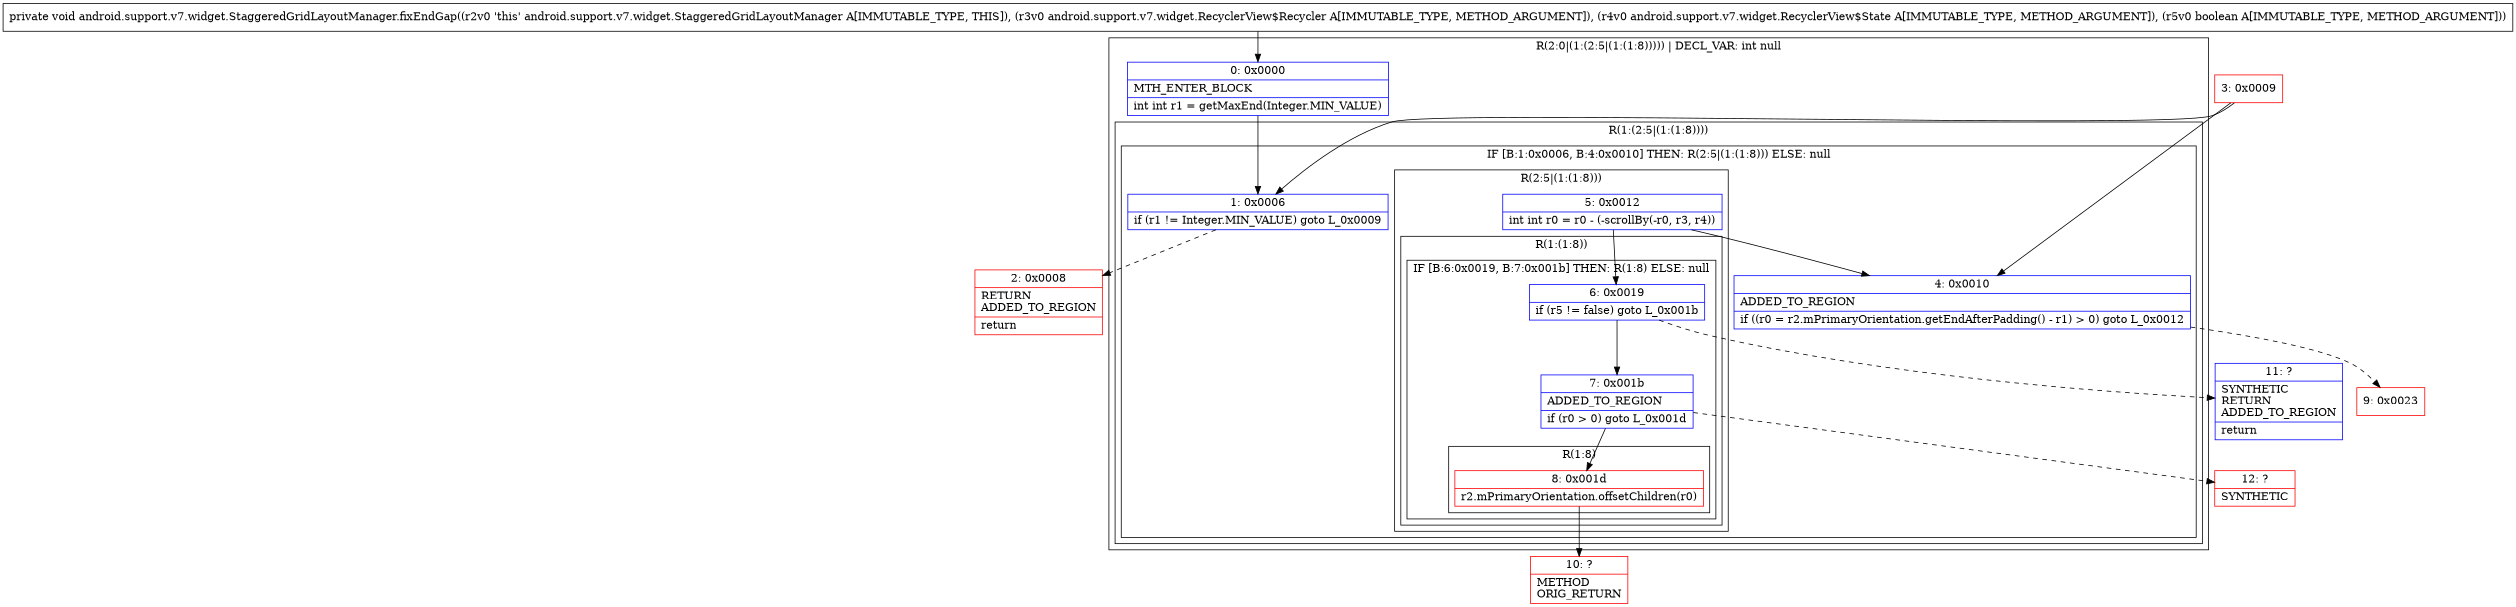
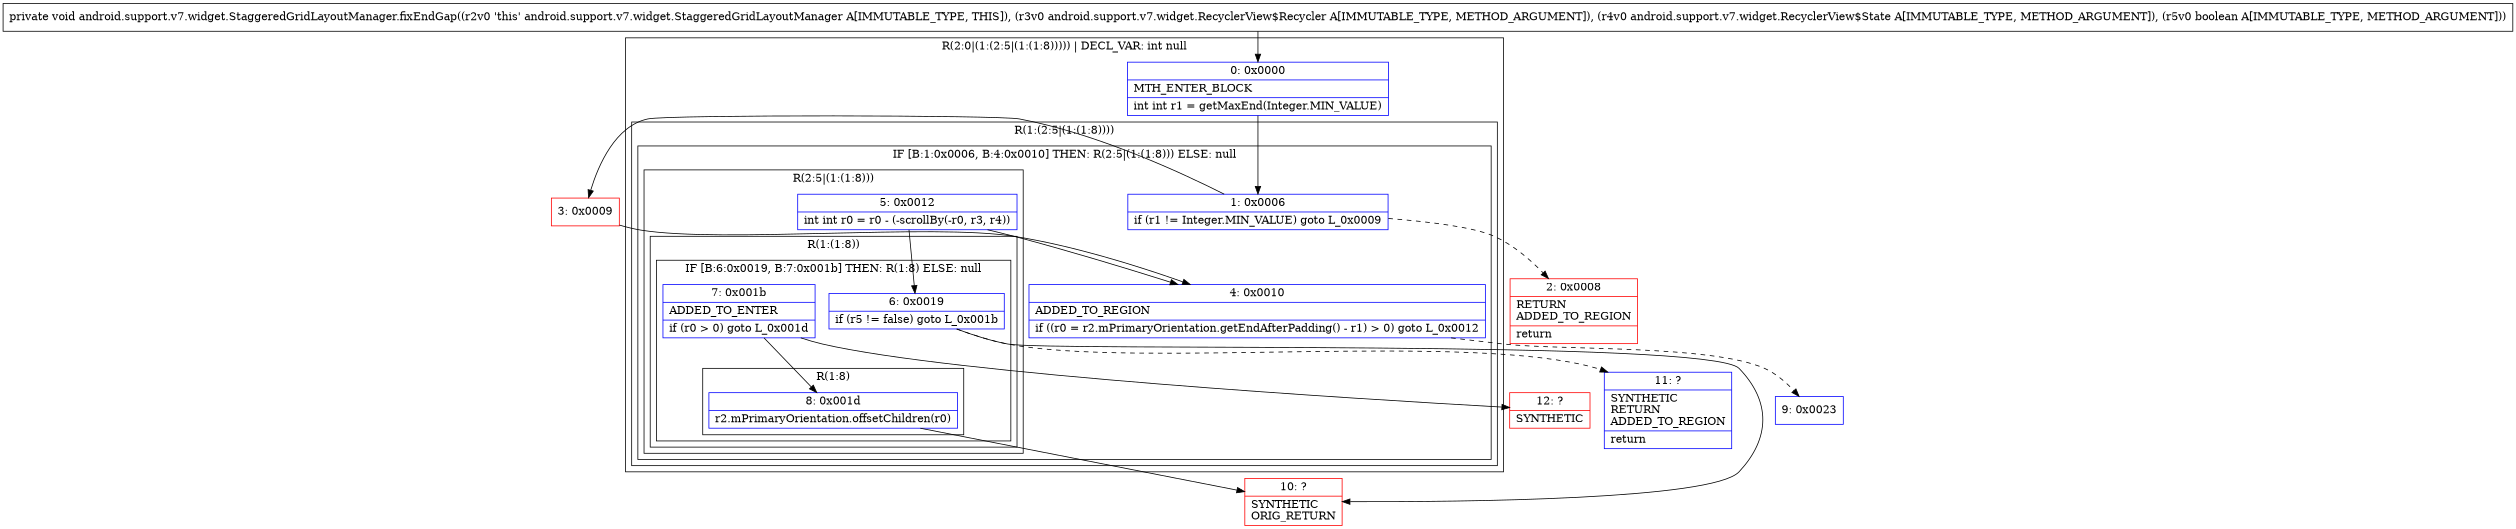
edge "3: 0x0009" -> "1: 0x0006": reversed
edge "6: 0x0019" -> "7: 0x001b": now "6: 0x0019" -> "10: ?"
node "7: 0x001b": text "ADDED_TO_REGION" -> "ADDED_TO_ENTER"
node "9: 0x0023": color red -> blue
edge "7: 0x001b" -> "12: ?": style dashed -> solid
node "8: 0x001d": color red -> blue
node "10: ?": text "METHOD" -> "SYNTHETIC"
